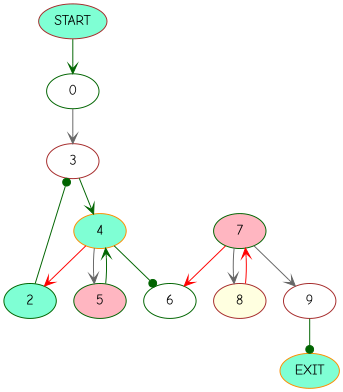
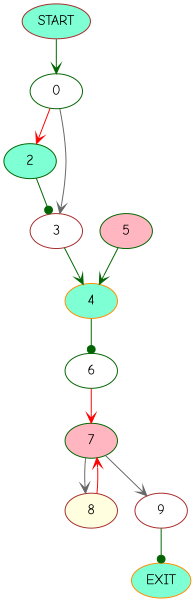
edge "4" -> "5": removed
edge "4" -> "2": now "0" -> "2"
edge "7" -> "6": reversed
